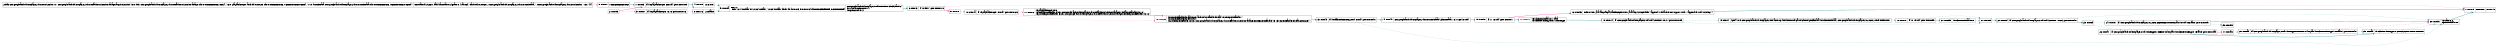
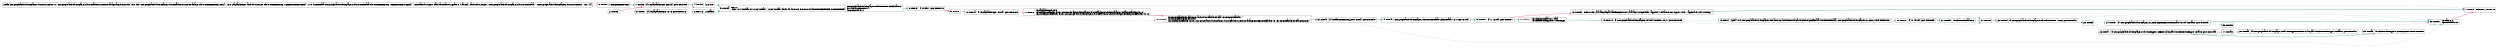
edge "30: 0x00b1" -> "7: 0x0015": color teal -> deeppink
